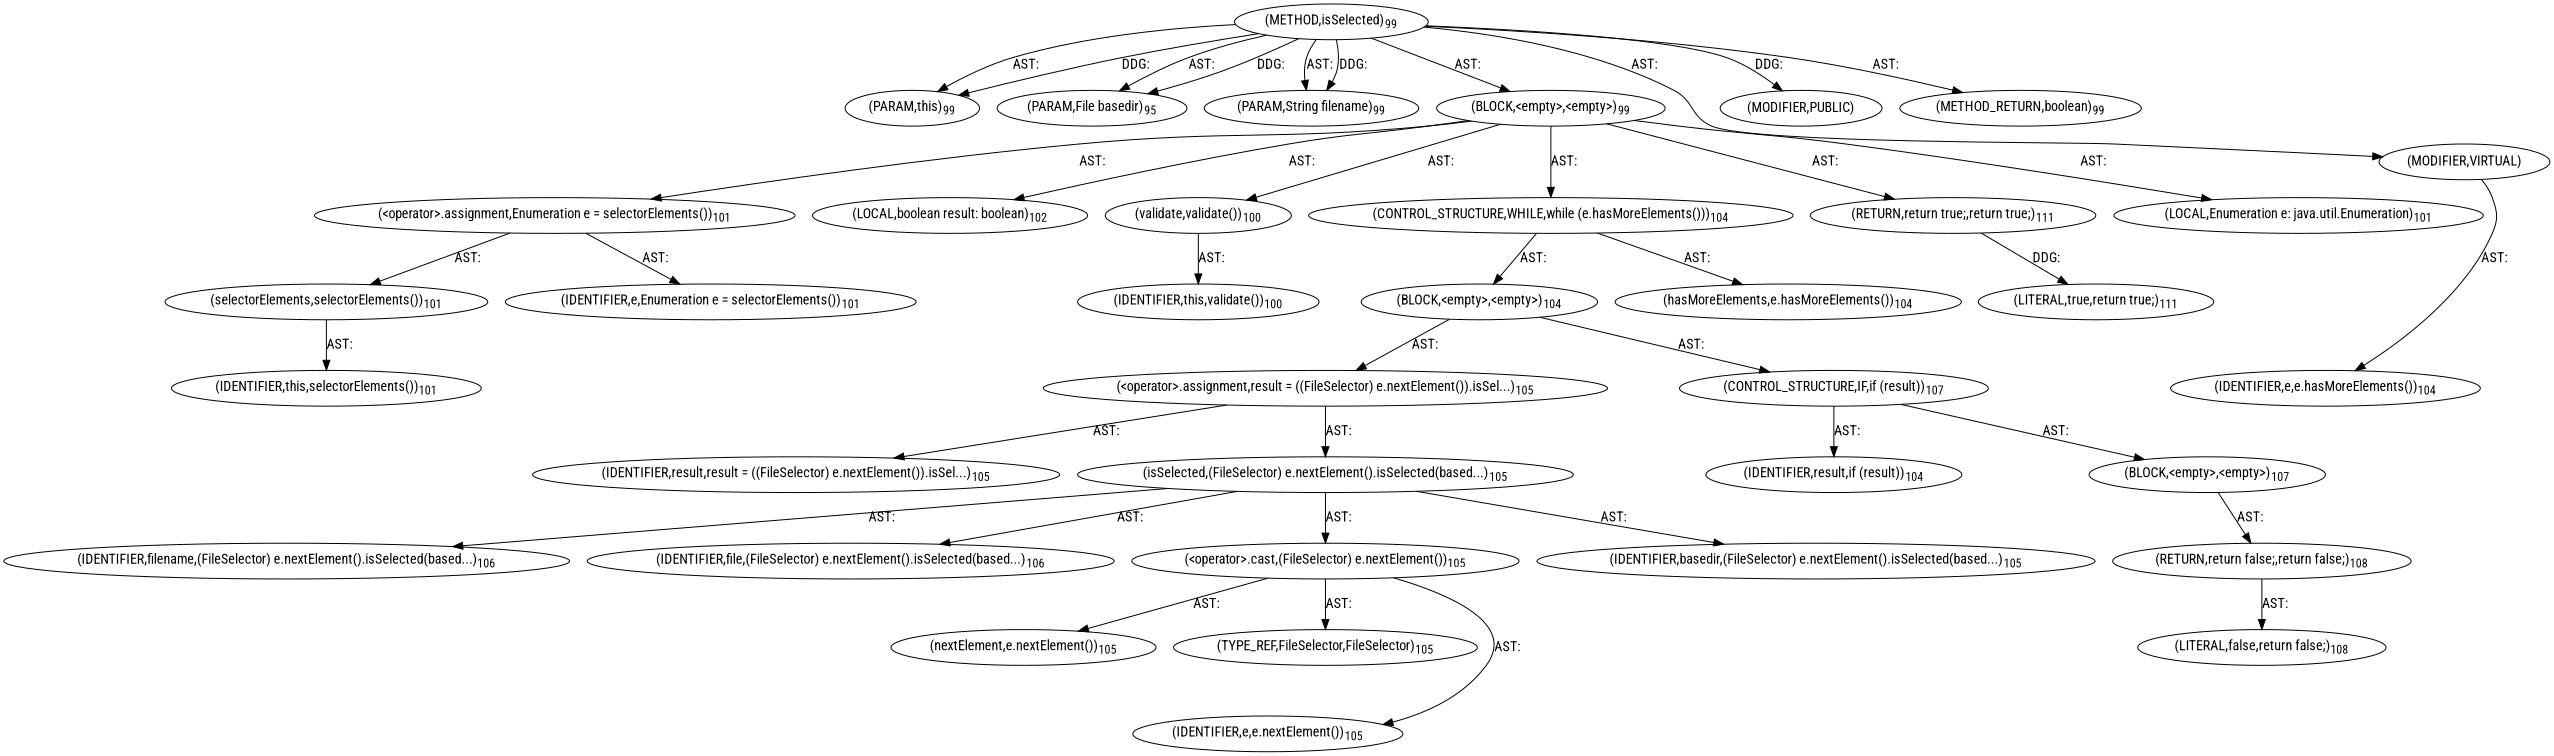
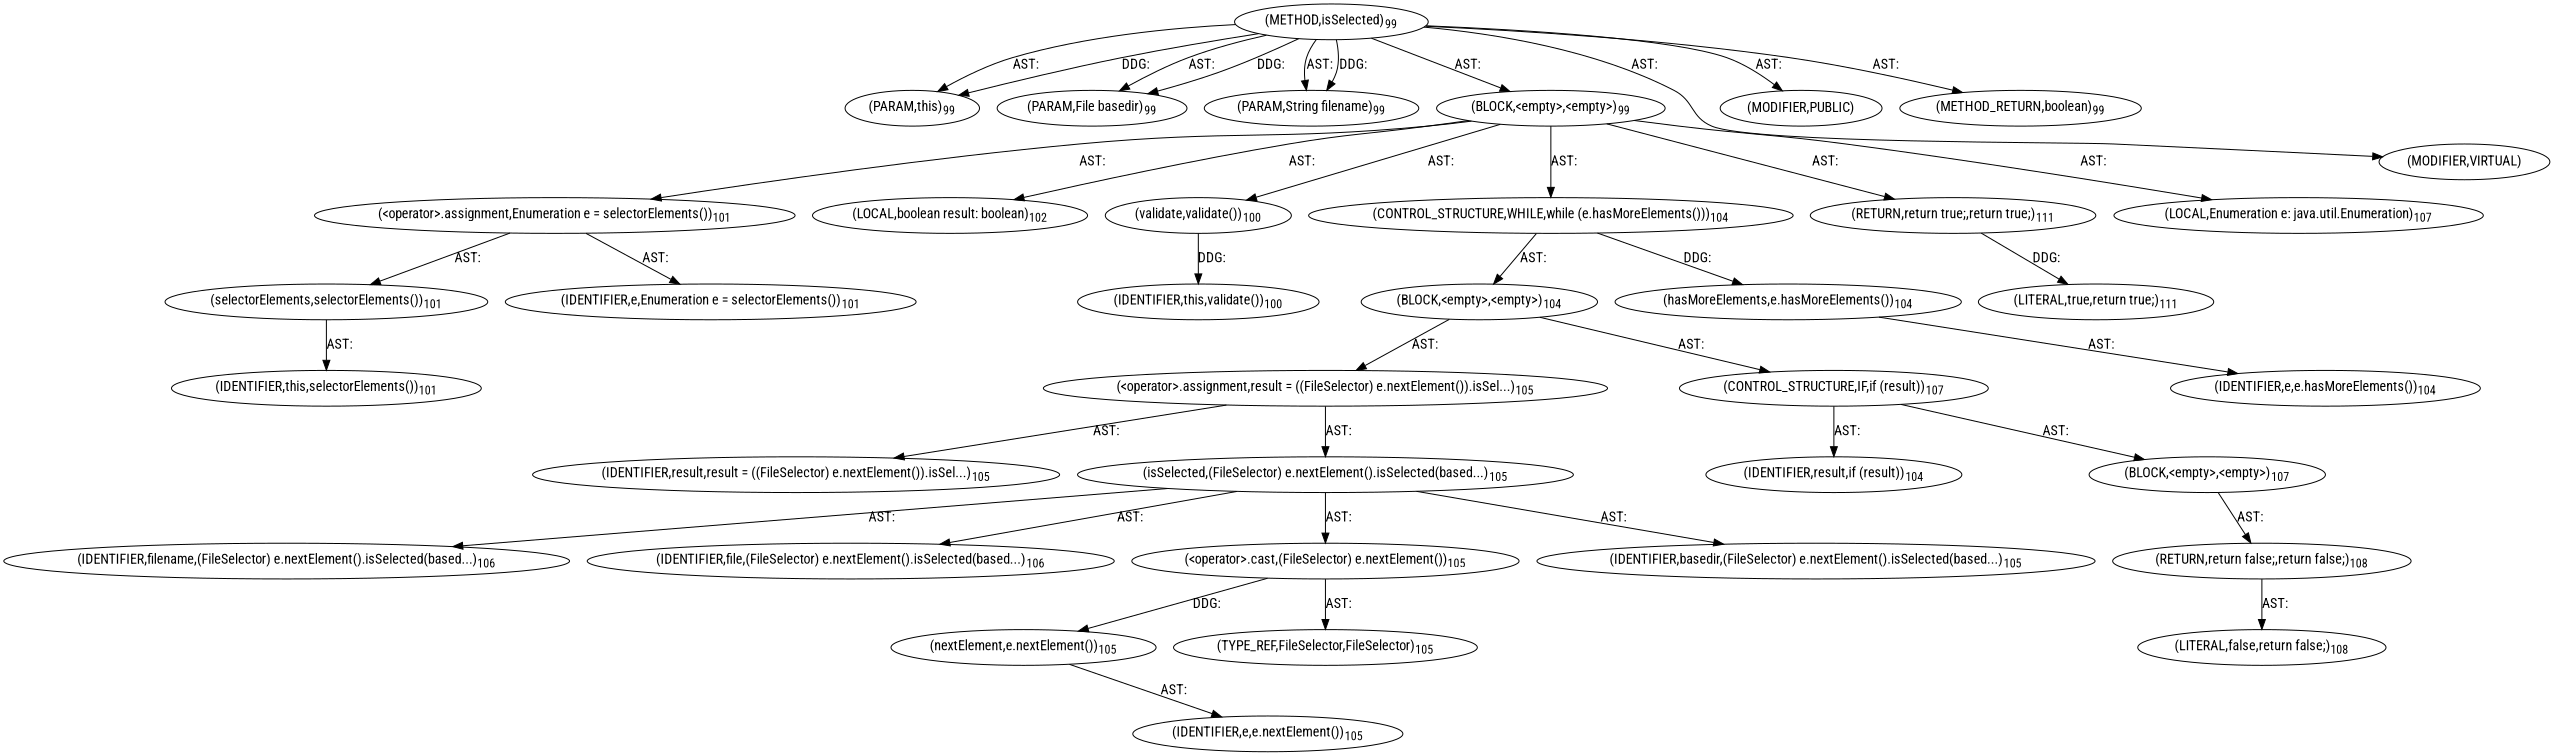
edge "(METHOD,isSelected)" -> "(MODIFIER,PUBLIC)": label "DDG: " -> "AST: "
node "(PARAM,File basedir)": text "95" -> "99"
node "(LOCAL,Enumeration e: java.util.Enumeration)": text "101" -> "107"
edge "(validate,validate())" -> "(IDENTIFIER,this,validate())": label "AST: " -> "DDG: "
edge "(CONTROL_STRUCTURE,WHILE,while (e.hasMoreElements()))" -> "(hasMoreElements,e.hasMoreElements())": label "AST: " -> "DDG: "
edge "(MODIFIER,VIRTUAL)" -> "(IDENTIFIER,e,e.hasMoreElements())": now "(hasMoreElements,e.hasMoreElements())" -> "(IDENTIFIER,e,e.hasMoreElements())"
edge "(<operator>.cast,(FileSelector) e.nextElement())" -> "(nextElement,e.nextElement())": label "AST: " -> "DDG: "
edge "(<operator>.cast,(FileSelector) e.nextElement())" -> "(IDENTIFIER,e,e.nextElement())": now "(nextElement,e.nextElement())" -> "(IDENTIFIER,e,e.nextElement())"
